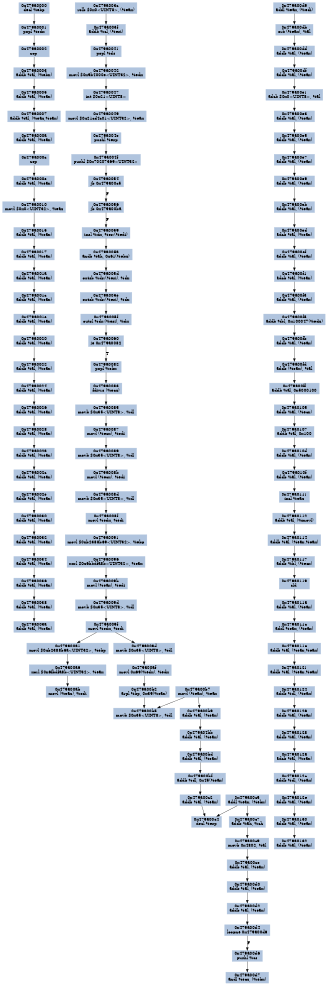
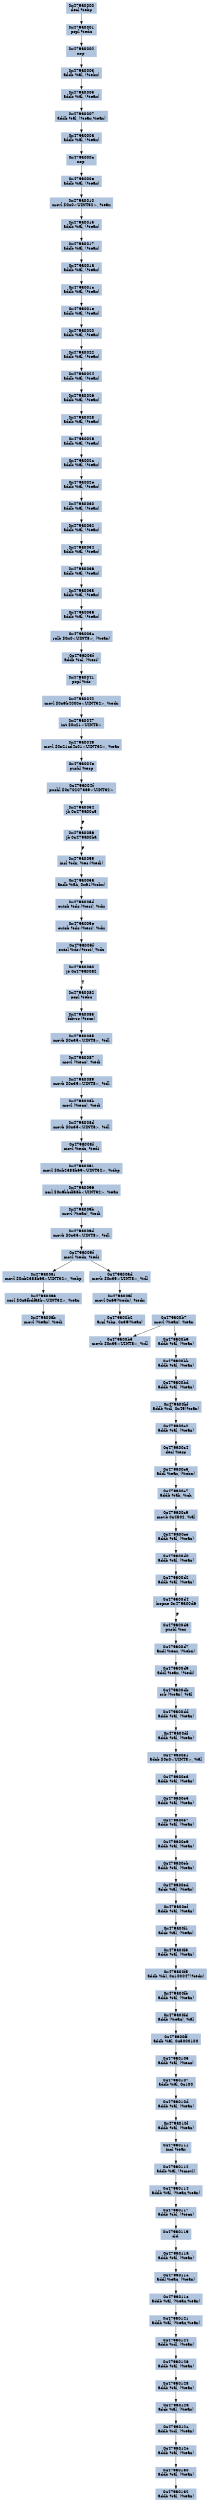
edge "0x479a003a addb %al, (%eax)" -> "0x479a003c rolb $0x0<UINT8>, (%eax)": added
node "0x479a04bb addb %al, (%eax)": label "0x479a04bb addb %al, (%eax)" -> "0x479a00bb addb %al, (%eax)"
edge "0x479a00c5 addl %eax, (%ebx)" -> "0x479a00c4 decl %esp": reversed
edge "0x479a00d7 andl %ecx, (%ebx)" -> "0x479a00d9 addl %eax, (%edi)": added
